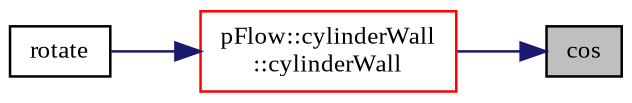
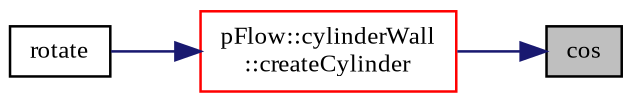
node "pFlow::cylinderWall ::cylinderWall": label "pFlow::cylinderWall ::cylinderWall" -> "pFlow::cylinderWall ::createCylinder"
